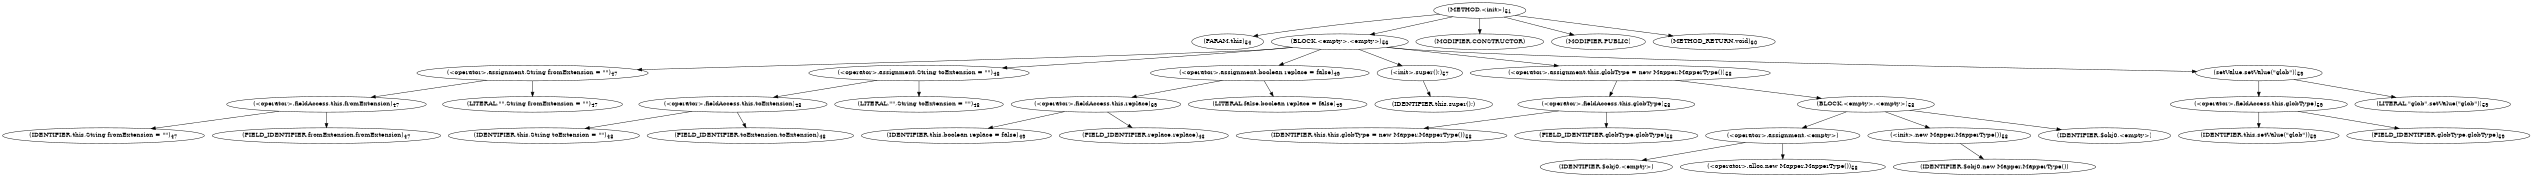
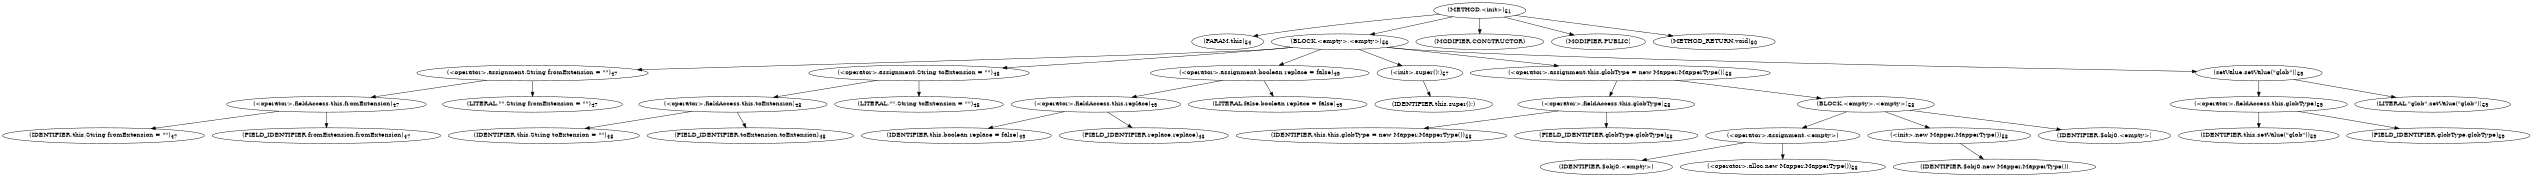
node "(<operator>.fieldAccess,this.replace)": text "69" -> "49"
